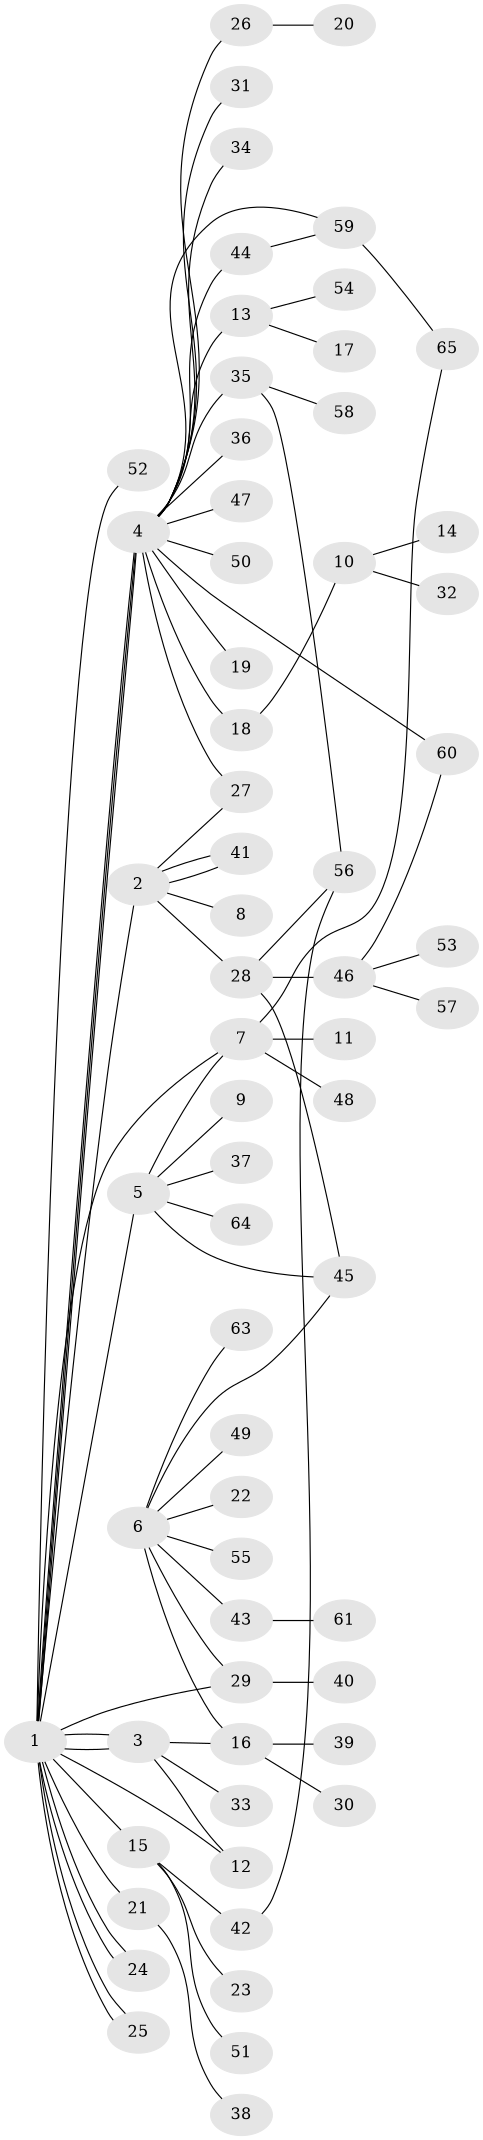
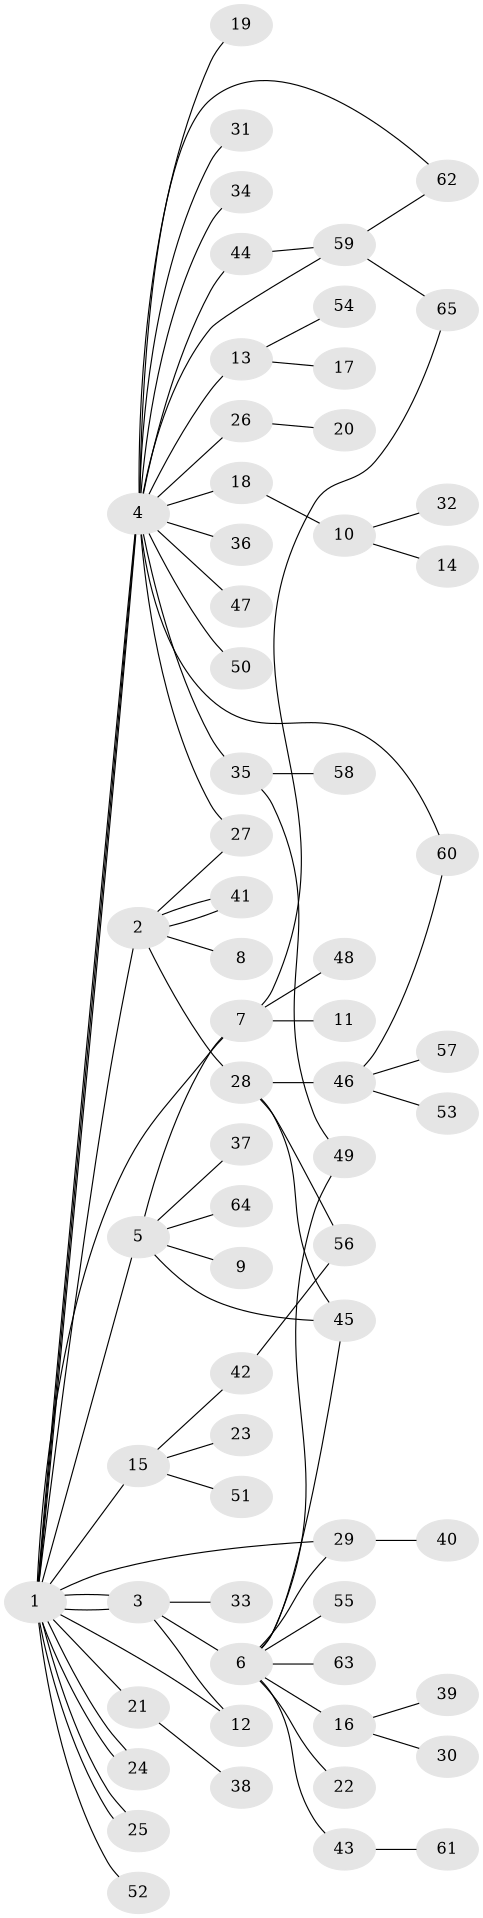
node "62": added
edge "35" -- "56": now "35" -- "49"
edge "3" -- "16": now "3" -- "6"
